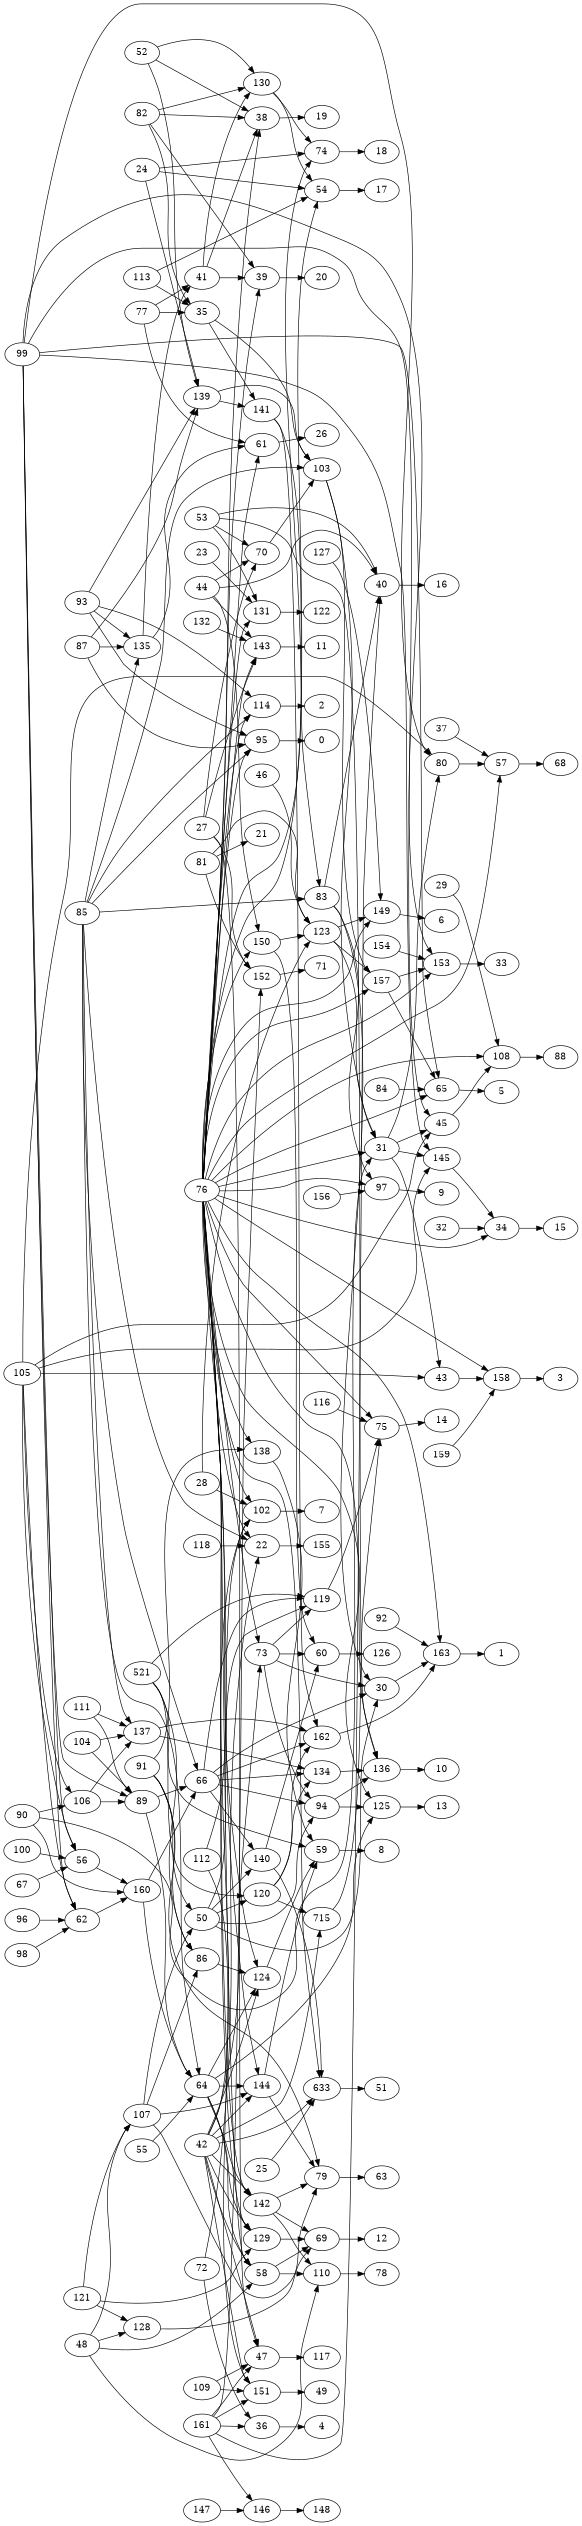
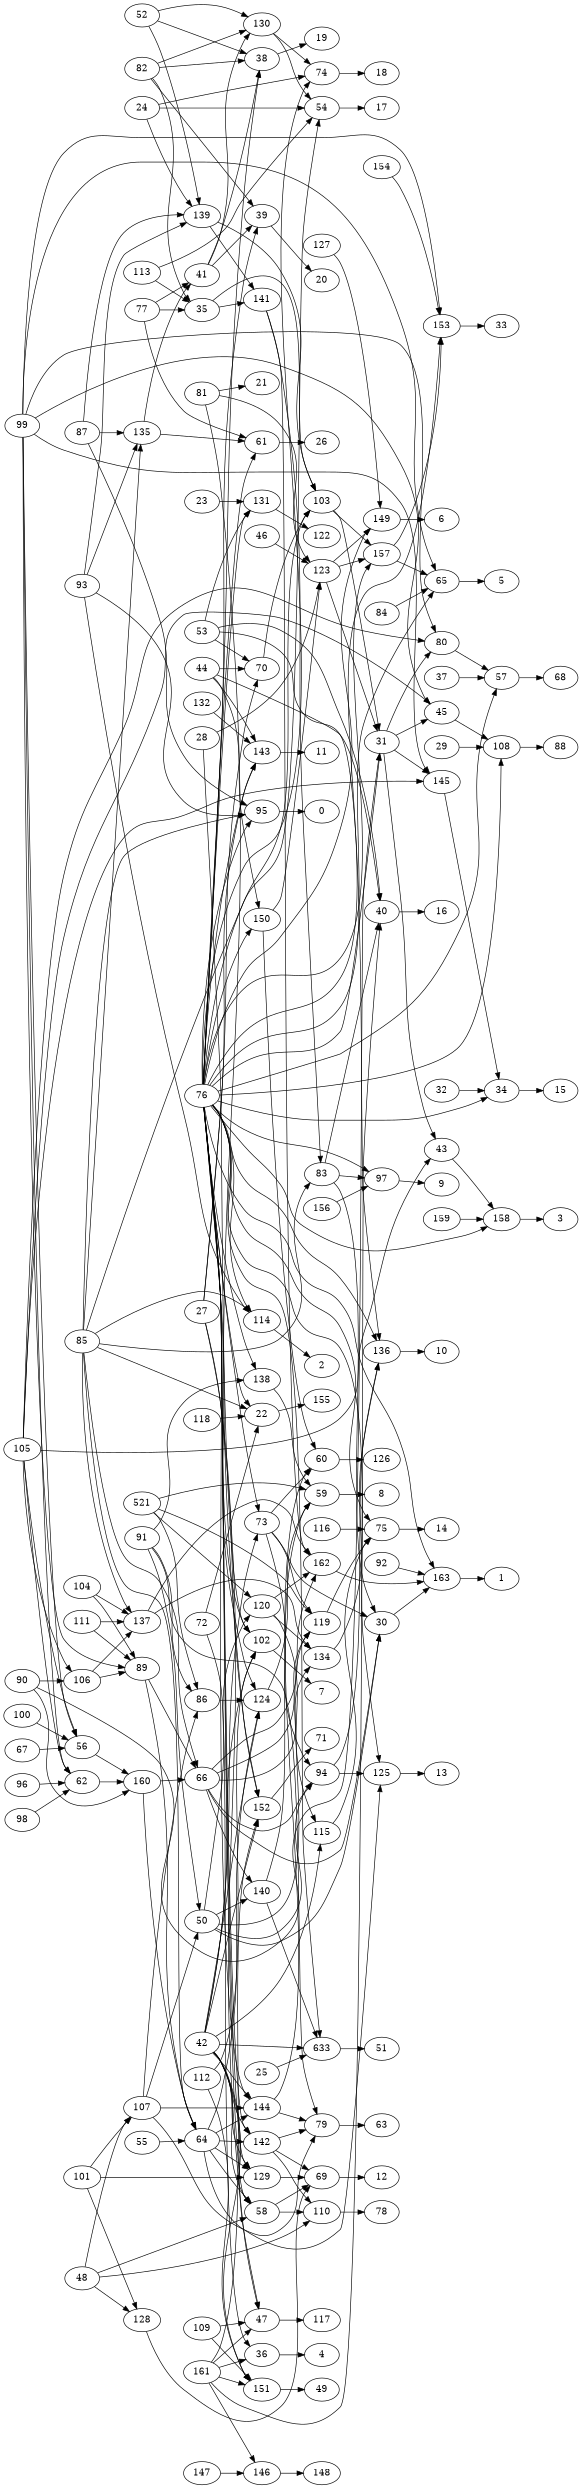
node "715": label "715" -> "115"
edge "42" -> "152": added
node "121": label "121" -> "101"
